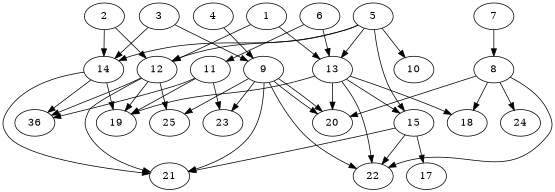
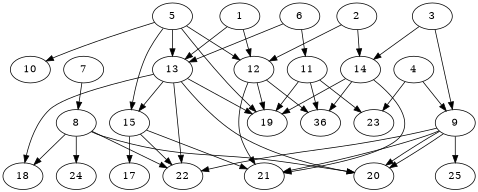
edge "5" -> "14": now "5" -> "19"
edge "12" -> "25": removed
edge "9" -> "23": now "4" -> "23"
